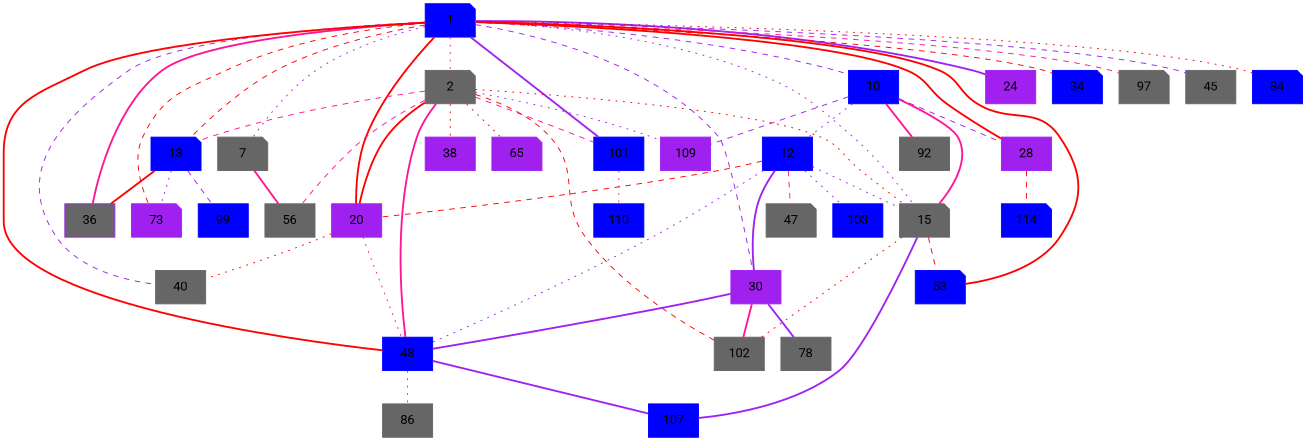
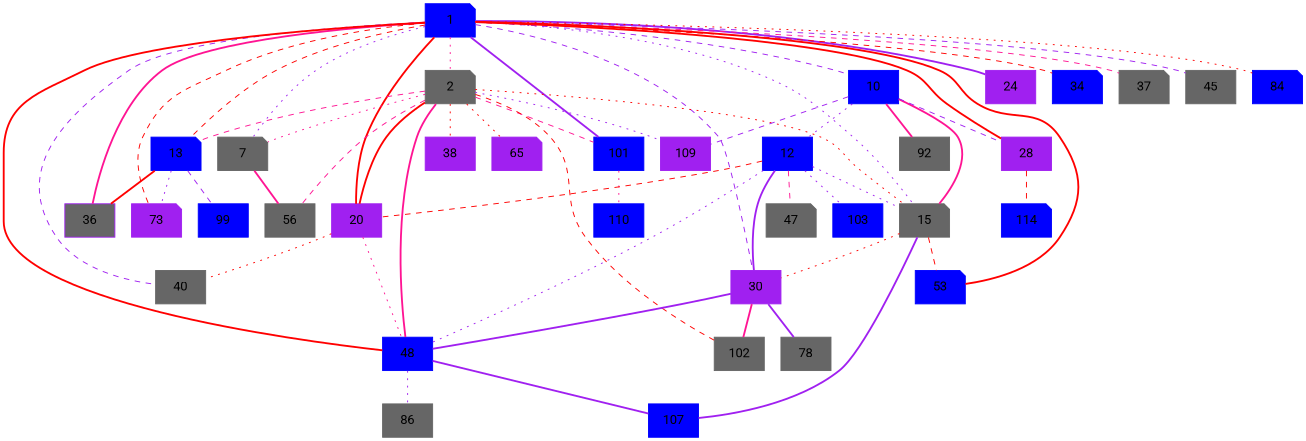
node "97": label "97" -> "37"
edge "2" -- "7": added
edge "15" -- "102": now "15" -- "30"
